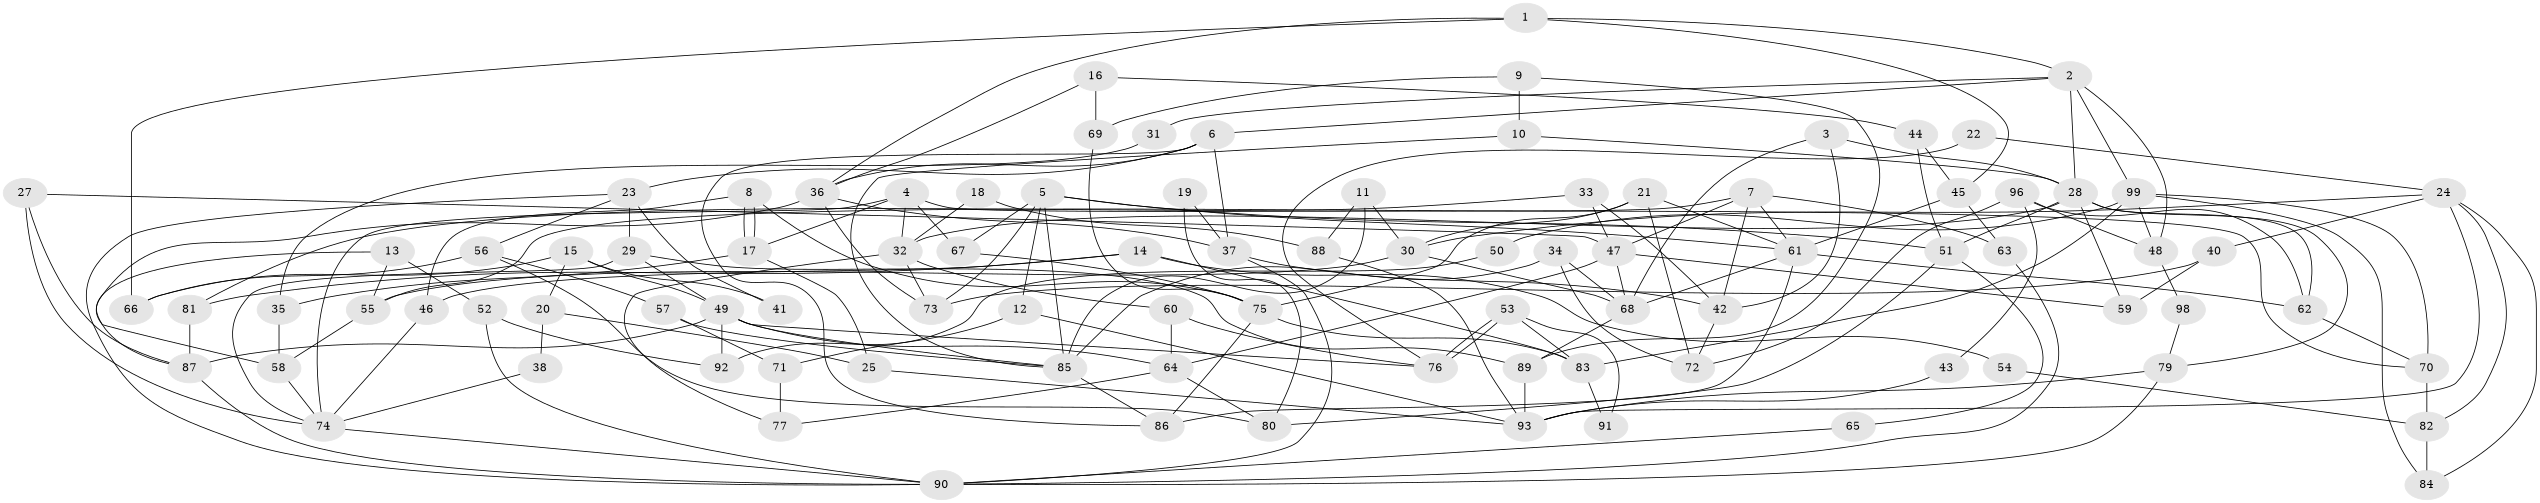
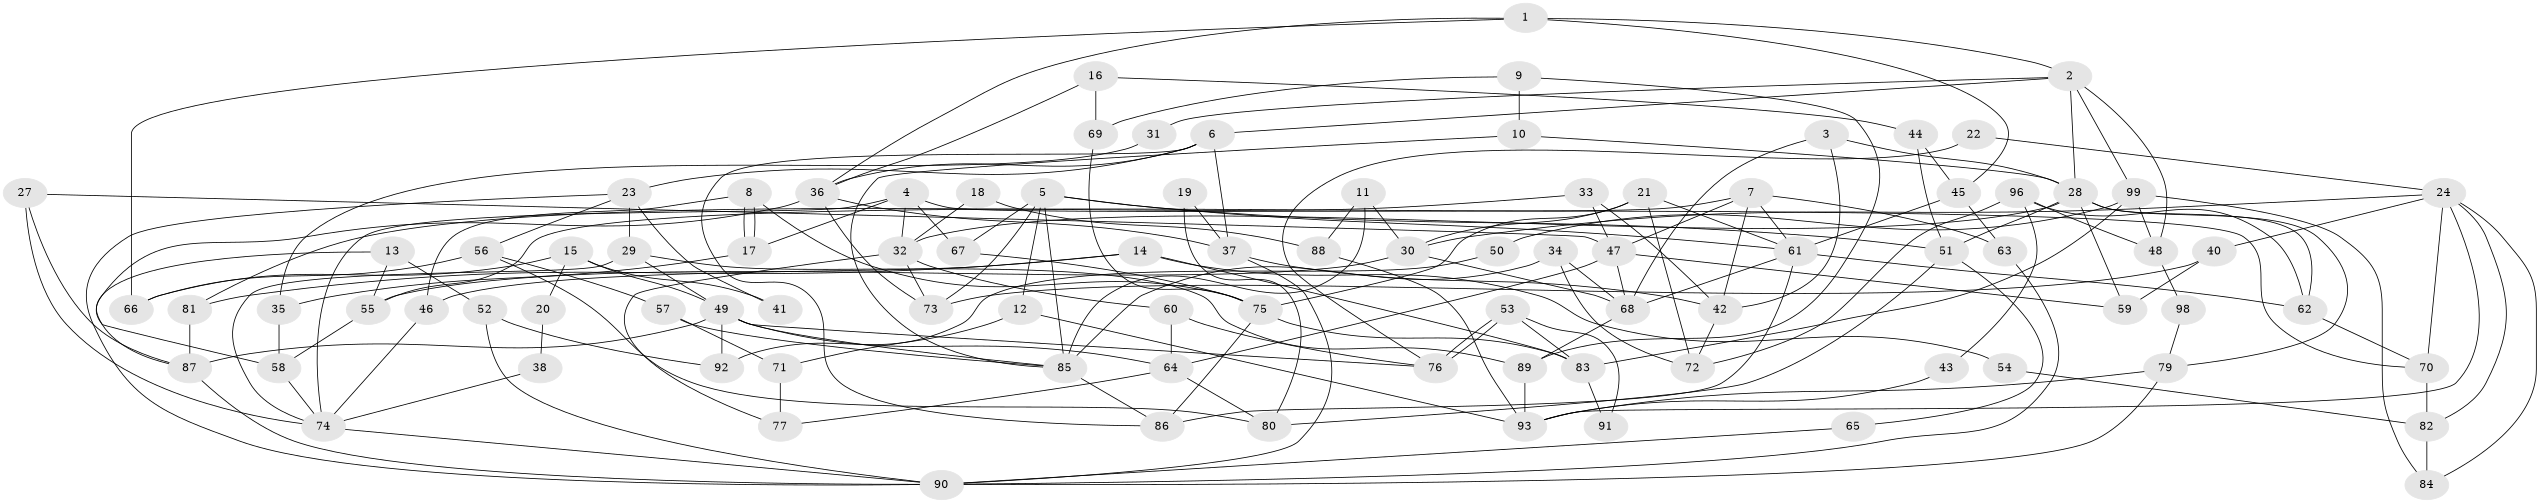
edge "99" -- "70": now "24" -- "70"
node "25": removed
